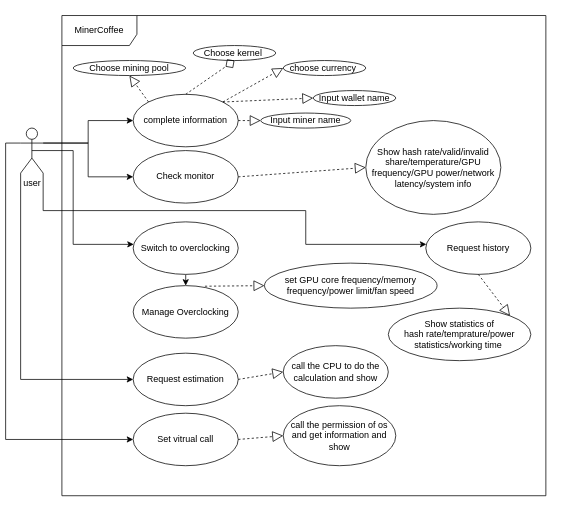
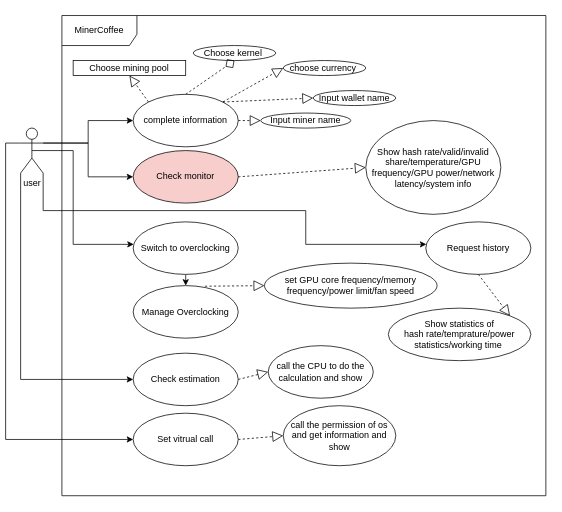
node "Choose mining pool": shape ellipse -> rectangle
node "Check monitor": fillcolor #ffffff -> #f8cecc
node "call the CPU to do the calculation and show": moved (336, 372) -> (321, 372)
node "Request estimation": label "Request estimation" -> "Check estimation"
